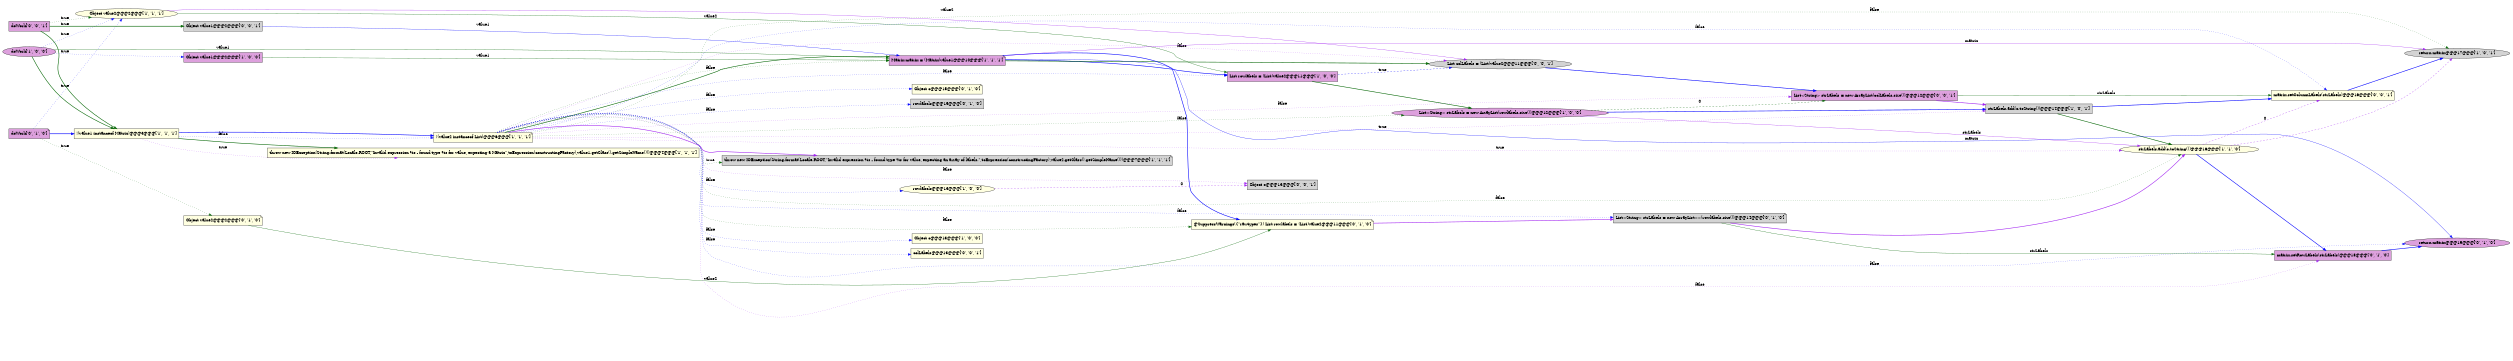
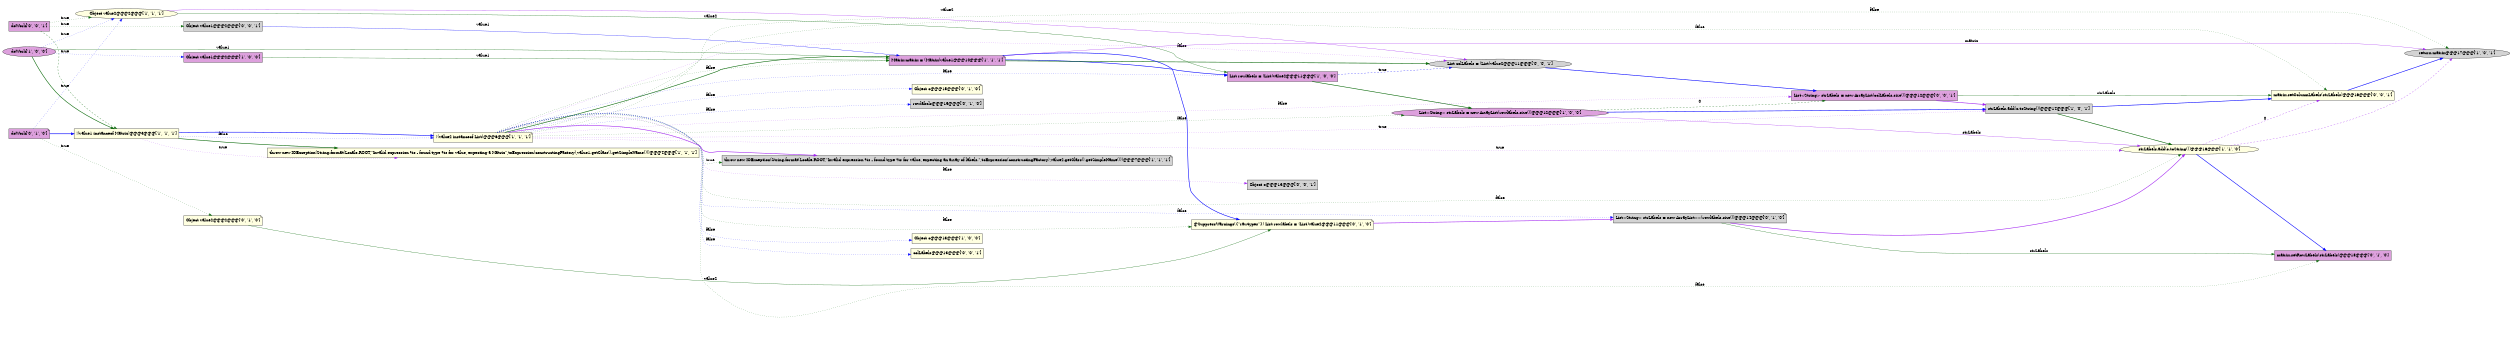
edge "doWork['0', '0', '1']" -> "Object value1@@@2@@@['0', '0', '1']": style bold -> dotted
edge "!(value2 instanceof List)@@@6@@@['1', '1', '1']" -> "matrix.setColumnLabels(strLabels)@@@16@@@['0', '0', '1']": color blue -> darkgreen
edge "doWork['0', '0', '1']" -> "!(value1 instanceof Matrix)@@@3@@@['1', '1', '1']": style bold -> dashed
node "rowlabels@@@13@@@['1', '0', '0']": removed
node "return matrix@@@19@@@['0', '1', '0']": removed
edge "!(value2 instanceof List)@@@6@@@['1', '1', '1']" -> "matrix.setRowLabels(strLabels)@@@18@@@['0', '1', '0']": color purple -> darkgreen
